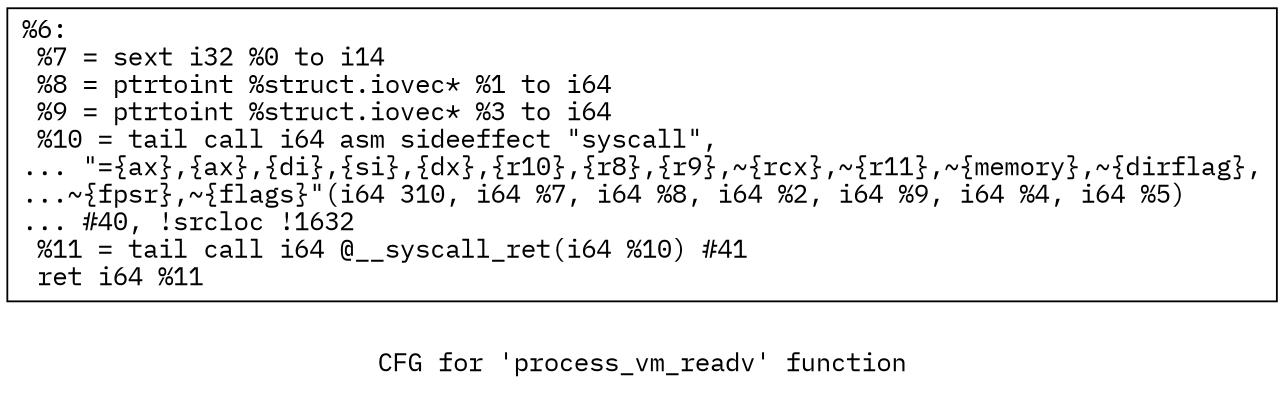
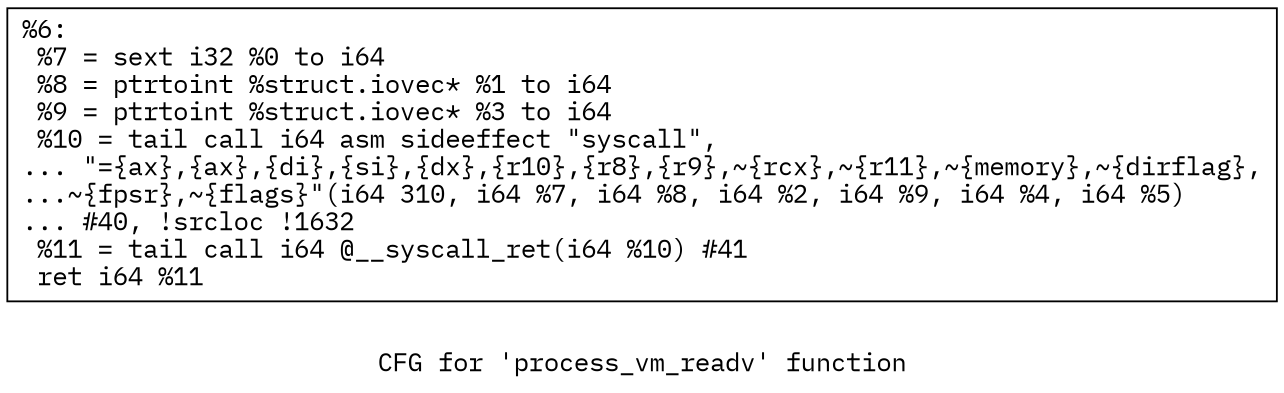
node "%6:": text "%7 = sext i32 %0 to i14" -> "%7 = sext i32 %0 to i64"
